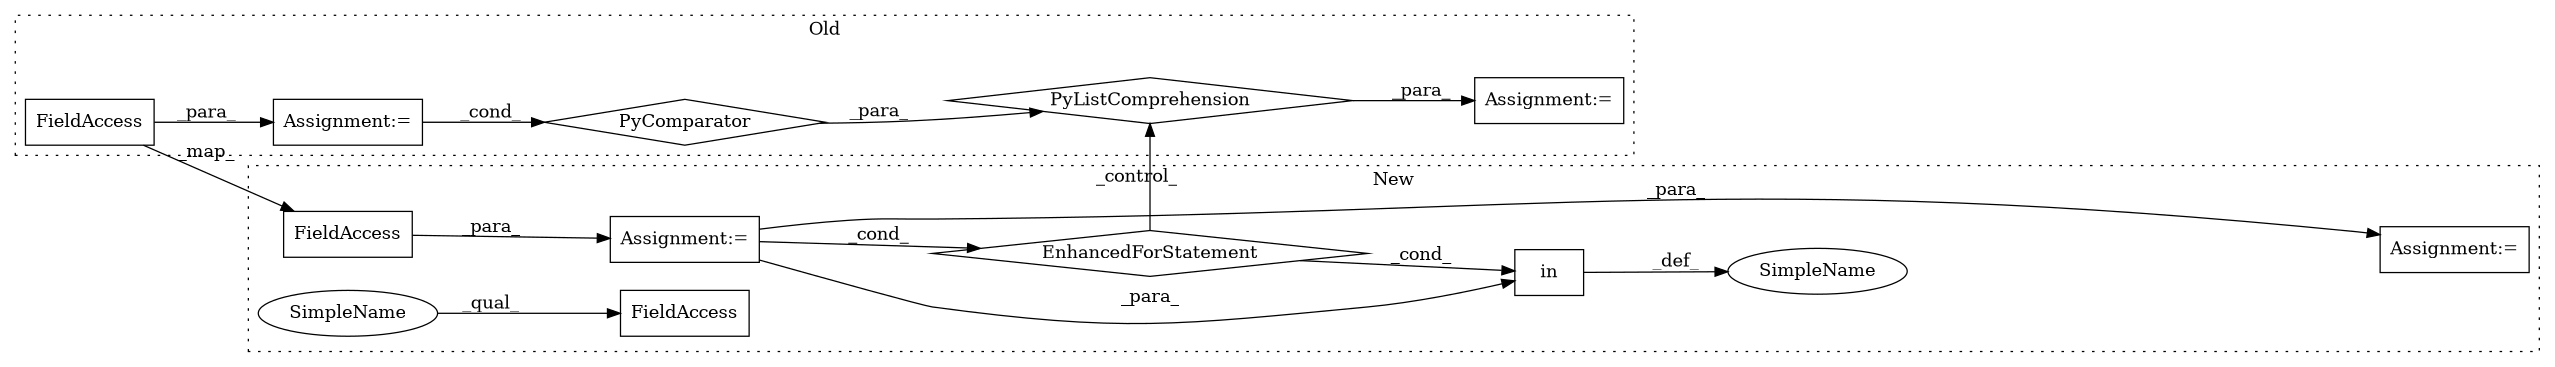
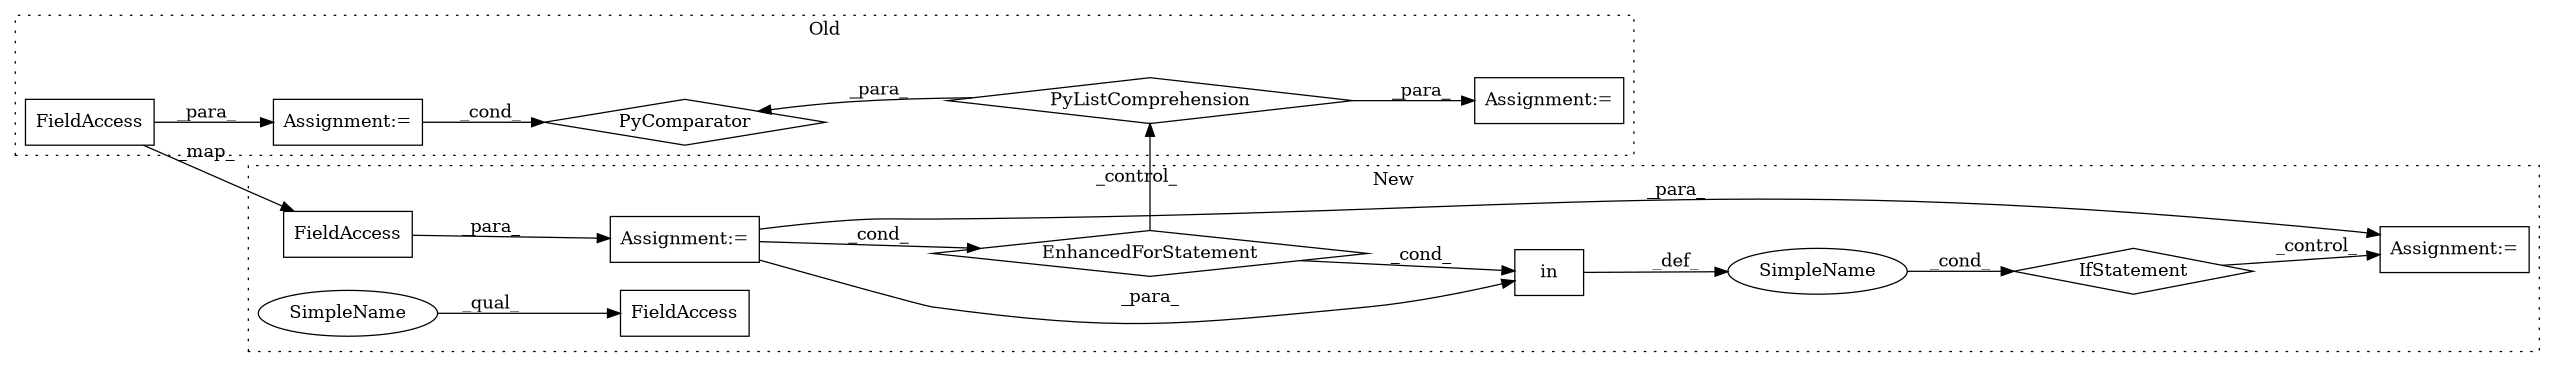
edge "PyComparator" -> "PyListComprehension": reversed
node "IfStatement": added
